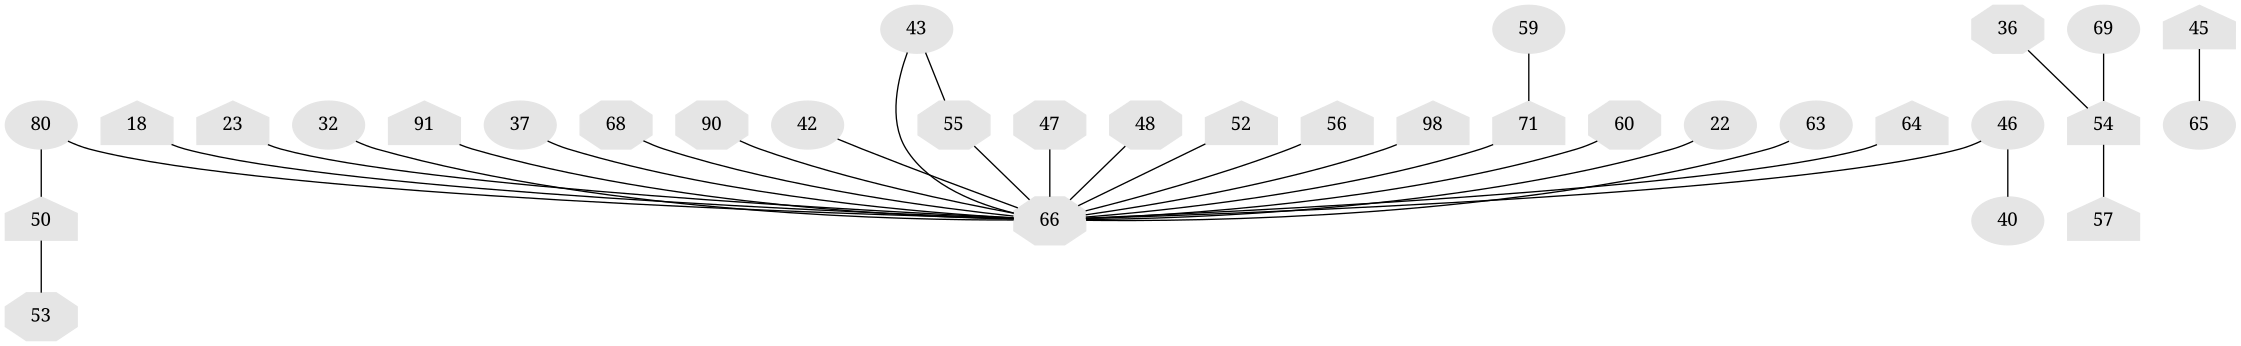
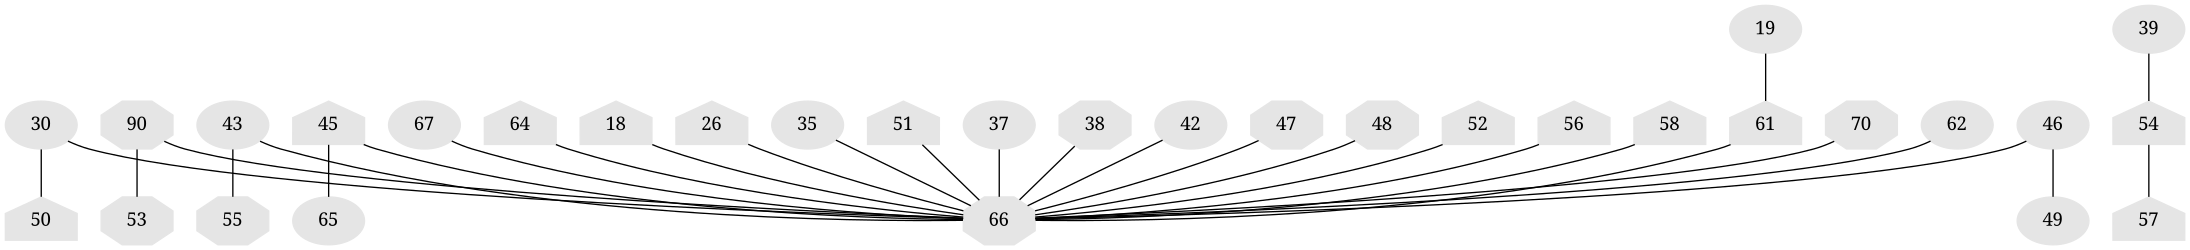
node "59": label "59" -> "19"
node "36": removed
node "69": label "69" -> "39"
node "80": label "80" -> "30"
node "23": label "23" -> "26"
node "32": label "32" -> "35"
node "91": label "91" -> "51"
node "68": label "68" -> "38"
node "98": label "98" -> "58"
node "71": label "71" -> "61"
node "60": label "60" -> "70"
node "22": label "22" -> "62"
node "63": label "63" -> "67"
edge "55" -- "66": now "45" -- "66"
node "40": label "40" -> "49"
edge "50" -- "53": now "90" -- "53"
